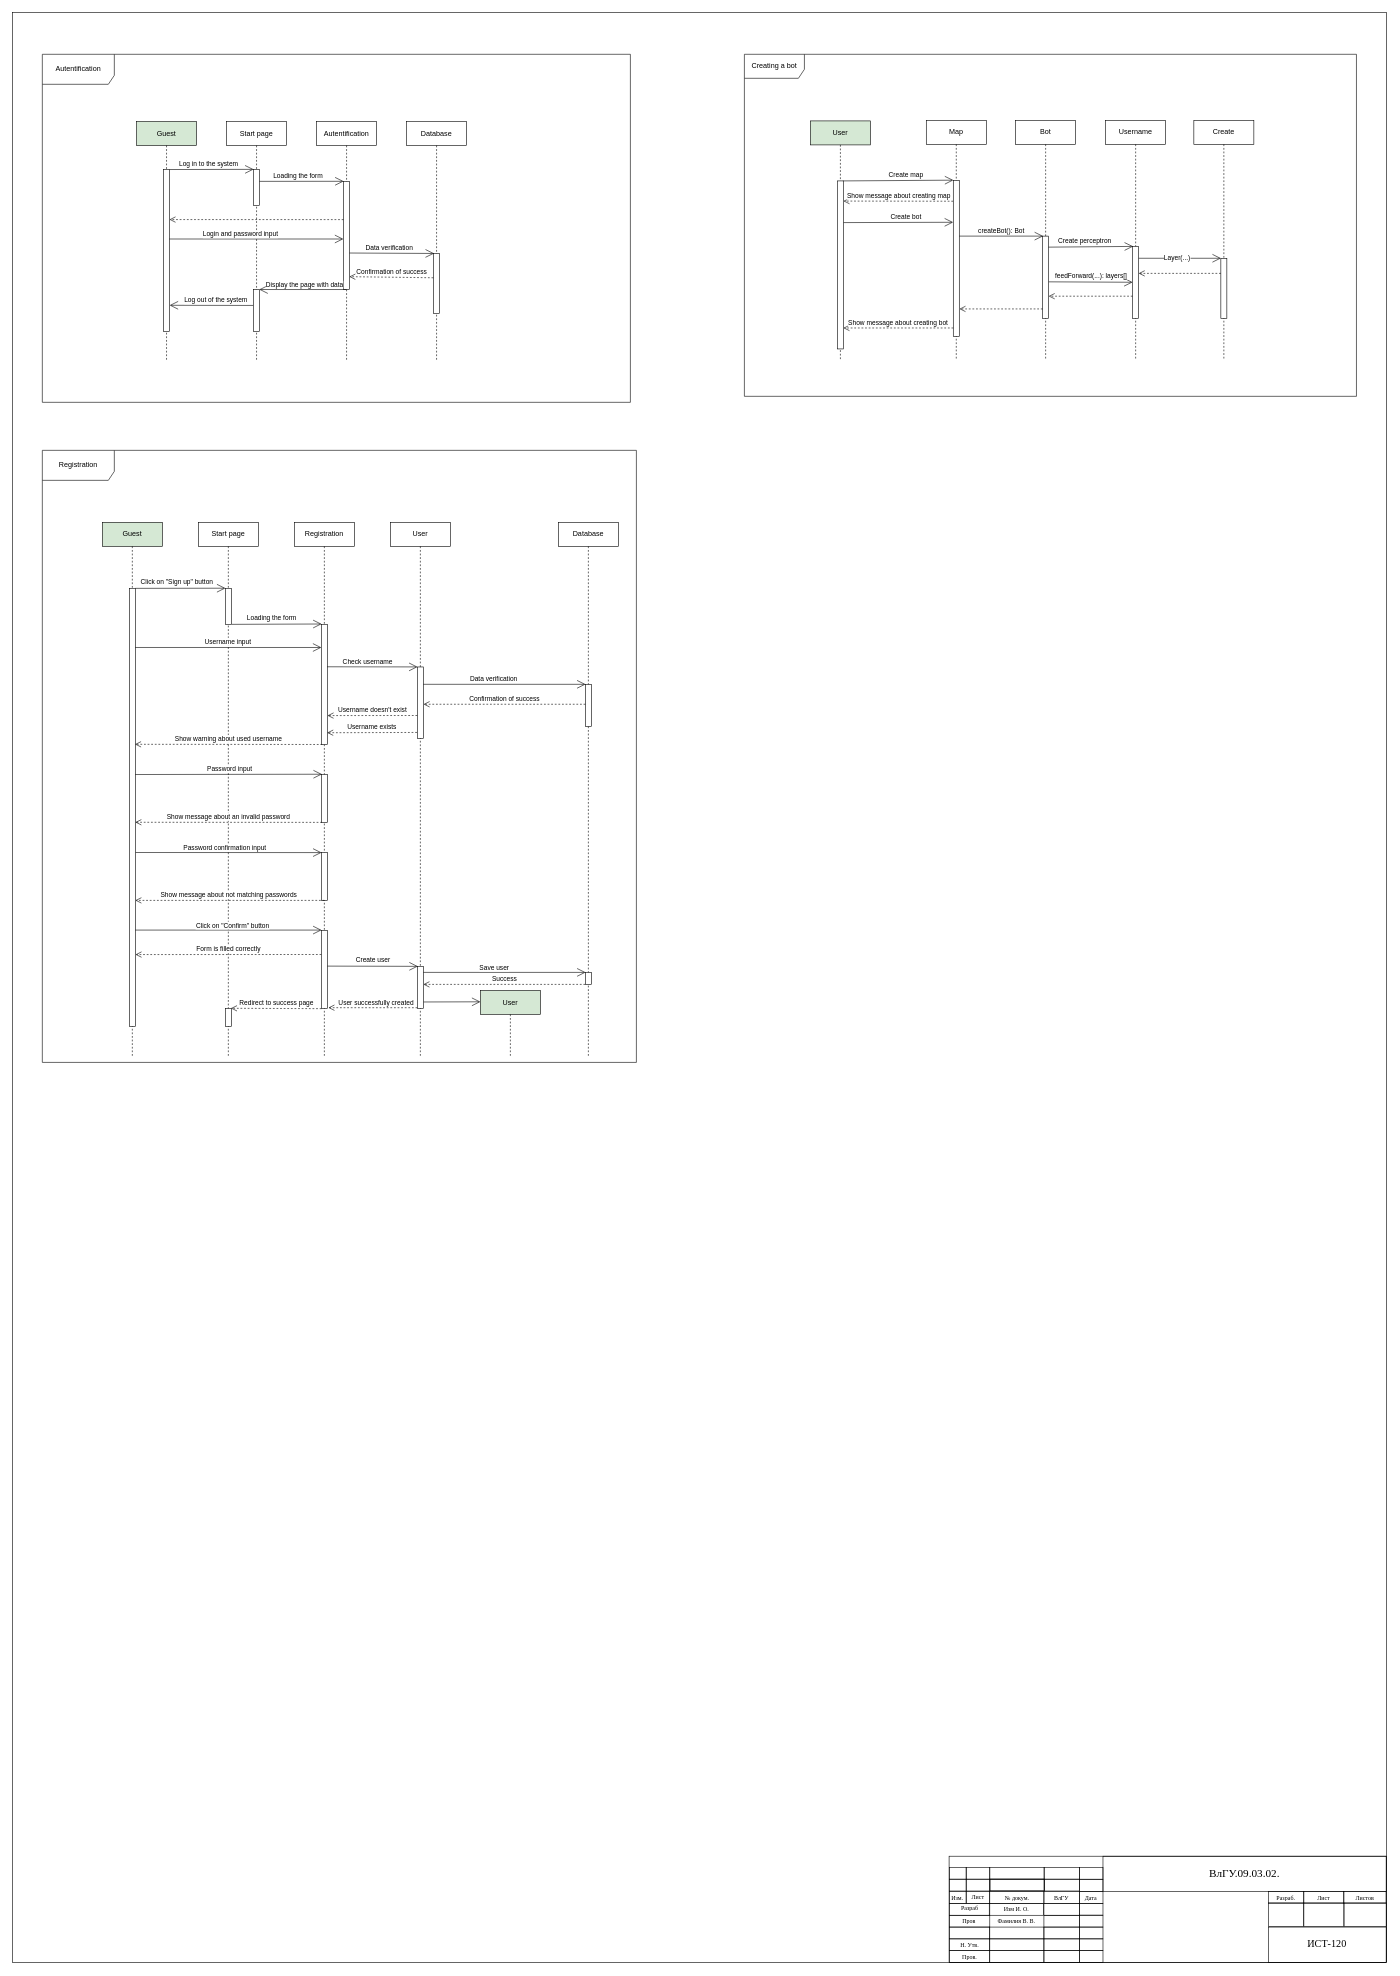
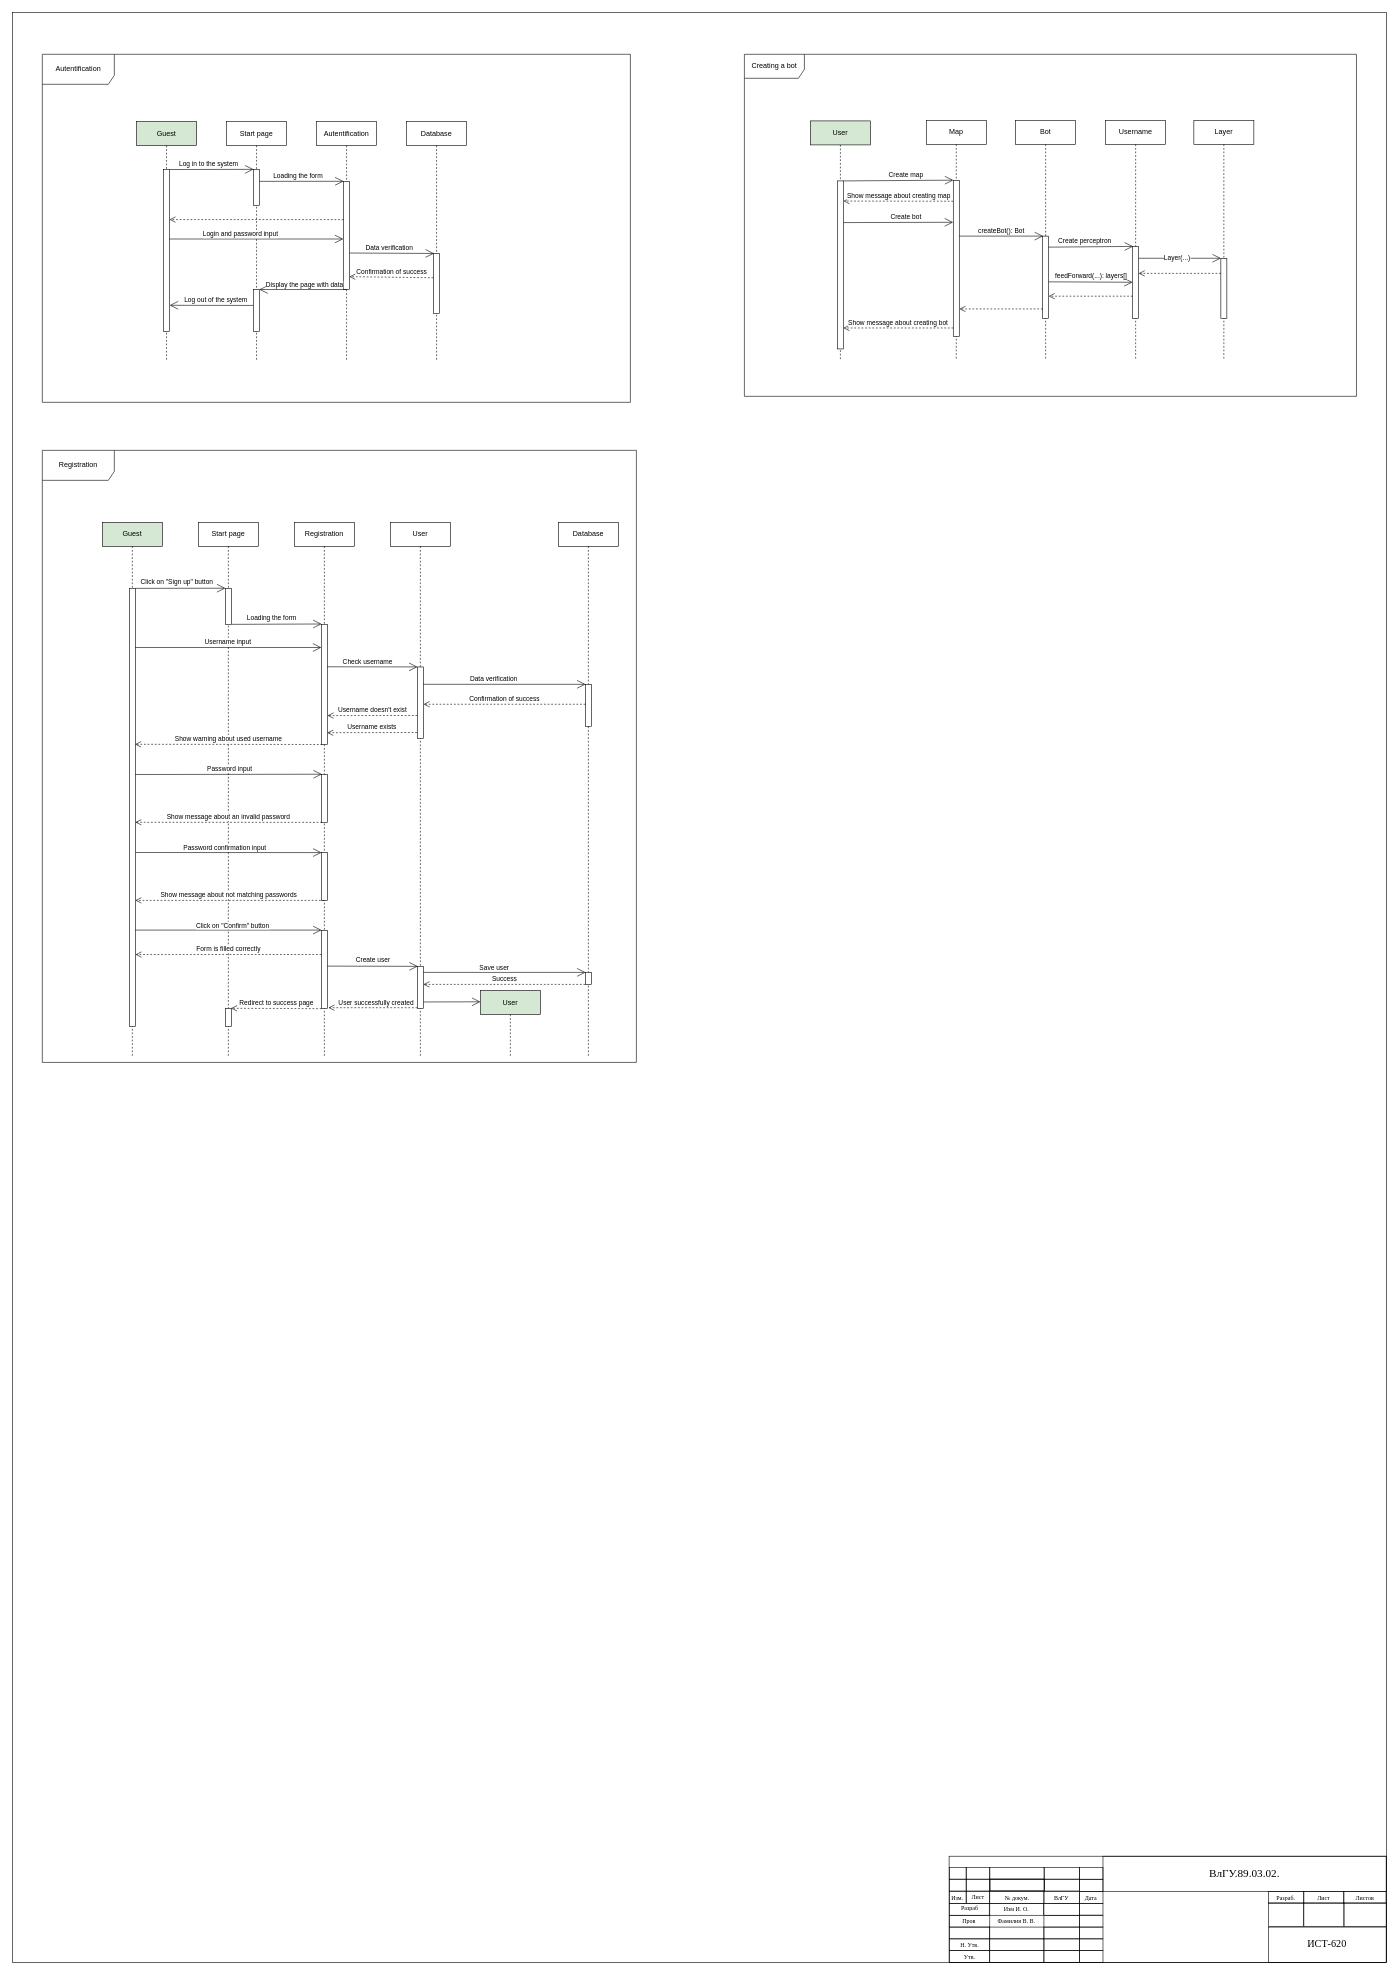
node "Create": label "Create" -> "Layer"
node "ВлГУ.09.03.02.": label "ВлГУ.09.03.02." -> "ВлГУ.89.03.02."
node "ИСТ-120": label "ИСТ-120" -> "ИСТ-620"
node "Пров.": label "Пров." -> "Утв."
